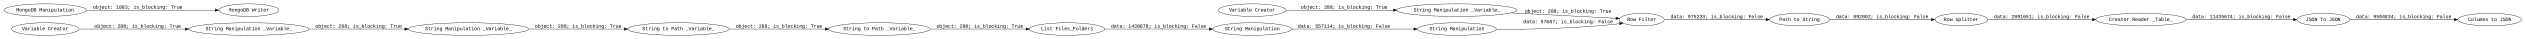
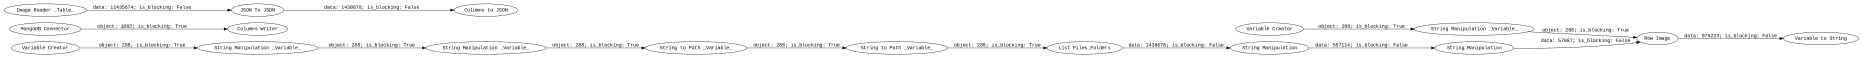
node "MongoDB Manipulation": label "MongoDB Manipulation" -> "MongoDB Connector"
node "MongoDB Writer": label "MongoDB Writer" -> "Columns Writer"
edge "JSON To JSON" -> "Columns to JSON": label "data: 9594834; is_blocking: False" -> "data: 1438678; is_blocking: False"
node "Row Filter": label "Row Filter" -> "Row Image"
node "Path to String": label "Path to String" -> "Variable to String"
node "Row Splitter": removed
node "Creator Reader _Table_": label "Creator Reader _Table_" -> "Image Reader _Table_"
